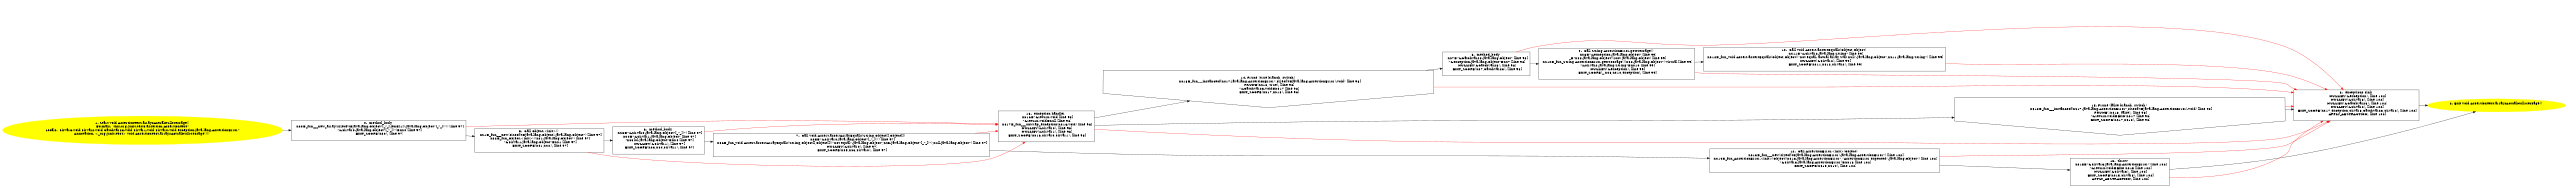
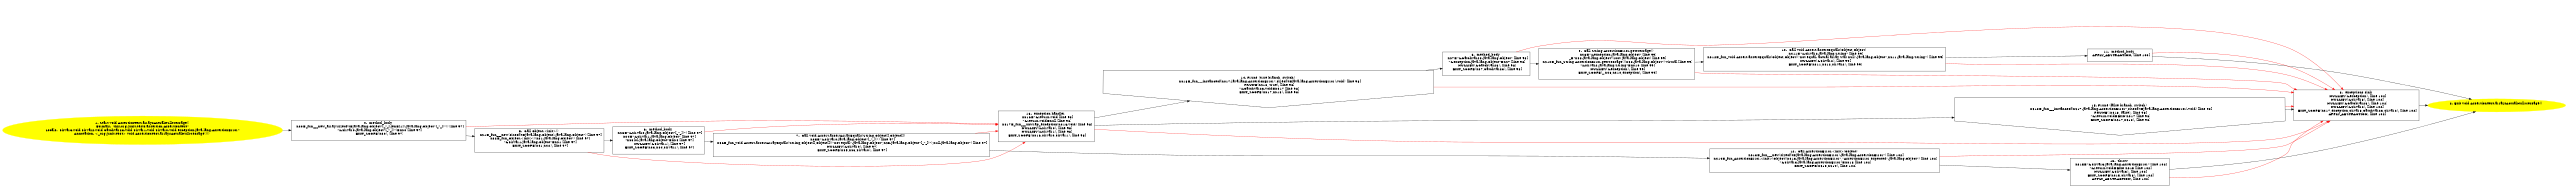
node "11:  method_body APPLY_ABSTRACTION; [line 100]": added
